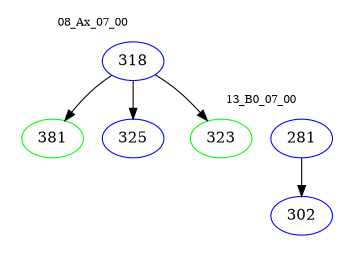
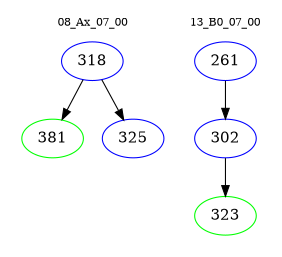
edge "318" -> "323": now "302" -> "323"
node "281": label "281" -> "261"
